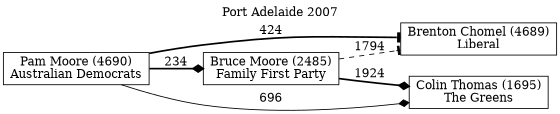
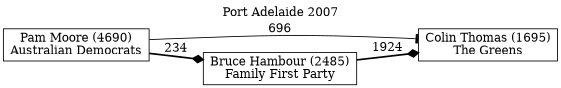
node "Brenton Chomel (4689) Liberal": removed
node "Bruce Moore (2485) Family First Party": label "Bruce Moore (2485) Family First Party" -> "Bruce Hambour (2485) Family First Party"
edge "Pam Moore (4690) Australian Democrats" -> "Colin Thomas (1695) The Greens": arrowhead diamond -> tee
